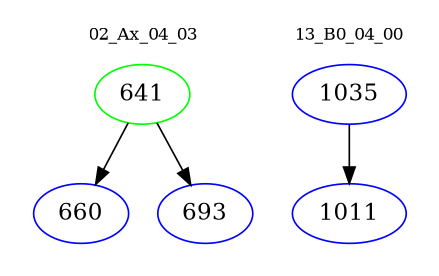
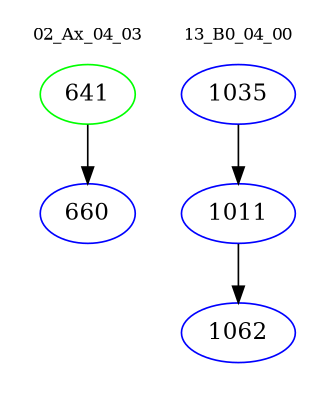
node "693": removed
node "1062": added
